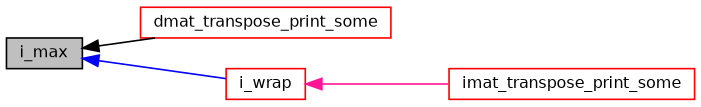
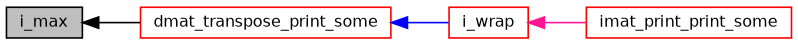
edge "i_wrap" -> "i_max": now "i_wrap" -> "dmat_transpose_print_some"
node "imat_transpose_print_some": label "imat_transpose_print_some" -> "imat_print_print_some"
